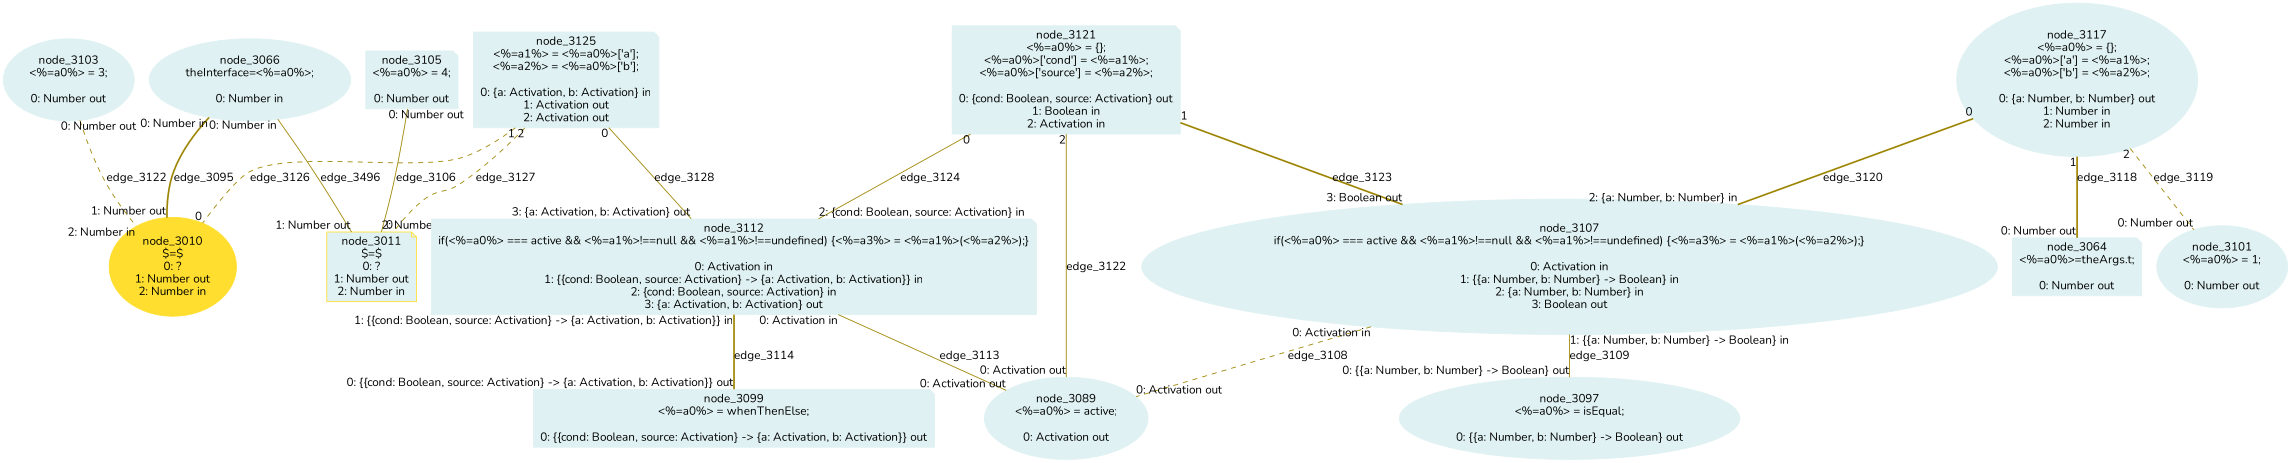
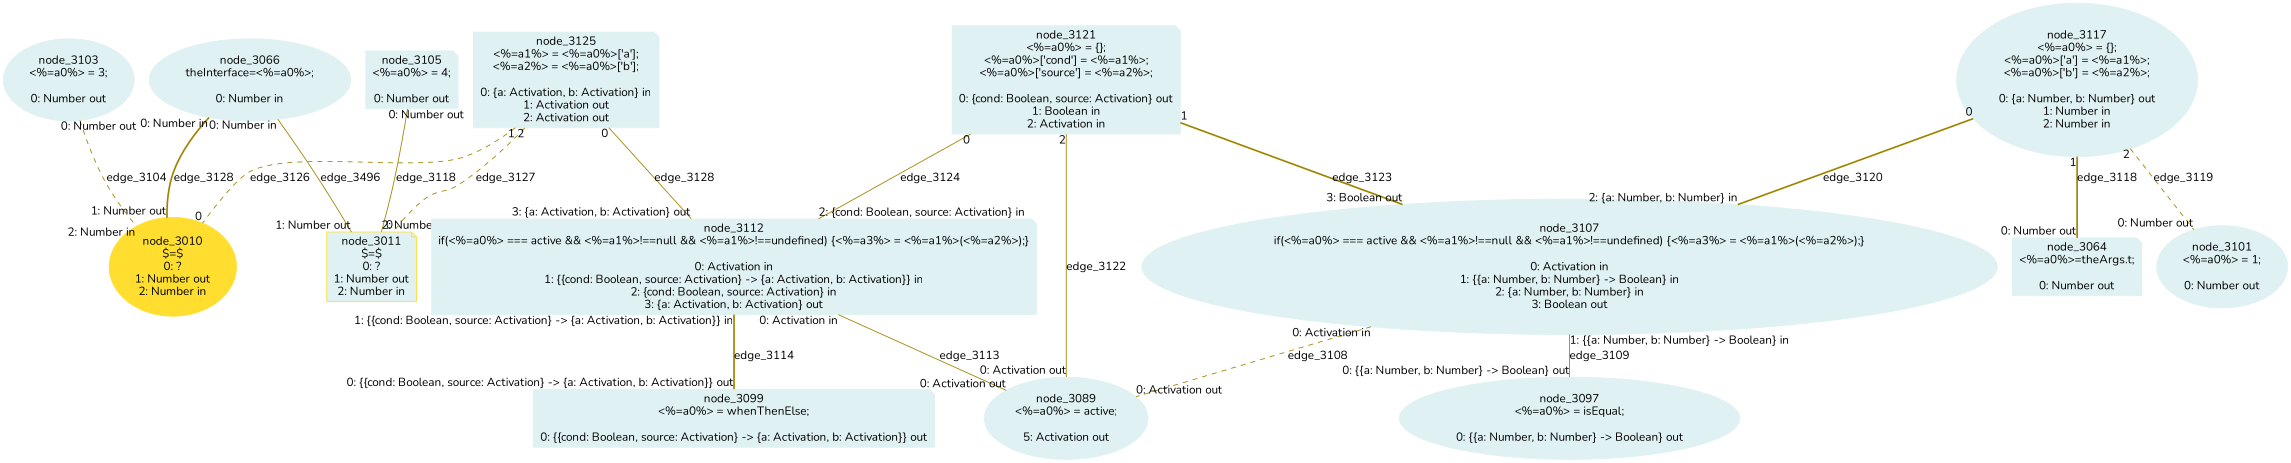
edge "node_3103 <%=a0%> = 3; 0: Number out" -- "node_3010 $=$ 0: ? 1: Number out 2: Number in": label "edge_3122" -> "edge_3104"
edge "node_3066 theInterface=<%=a0%>; 0: Number in" -- "node_3010 $=$ 0: ? 1: Number out 2: Number in": label "edge_3095" -> "edge_3128"
edge "node_3105 <%=a0%> = 4; 0: Number out" -- "node_3011 $=$ 0: ? 1: Number out 2: Number in": label "edge_3106" -> "edge_3118"
node "node_3089 <%=a0%> = active; 0: Activation out": label "node_3089 <%=a0%> = active; 0: Activation out" -> "node_3089 <%=a0%> = active; 5: Activation out"
